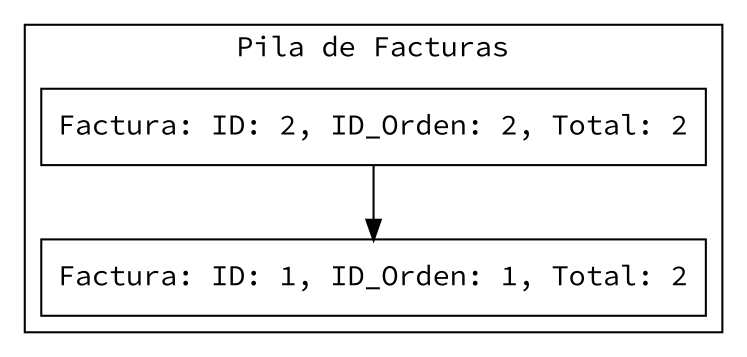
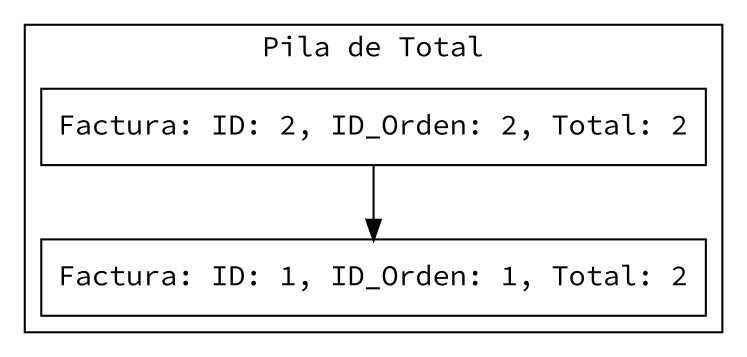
cluster "Pila de Facturas": label "Pila de Facturas" -> "Pila de Total"
